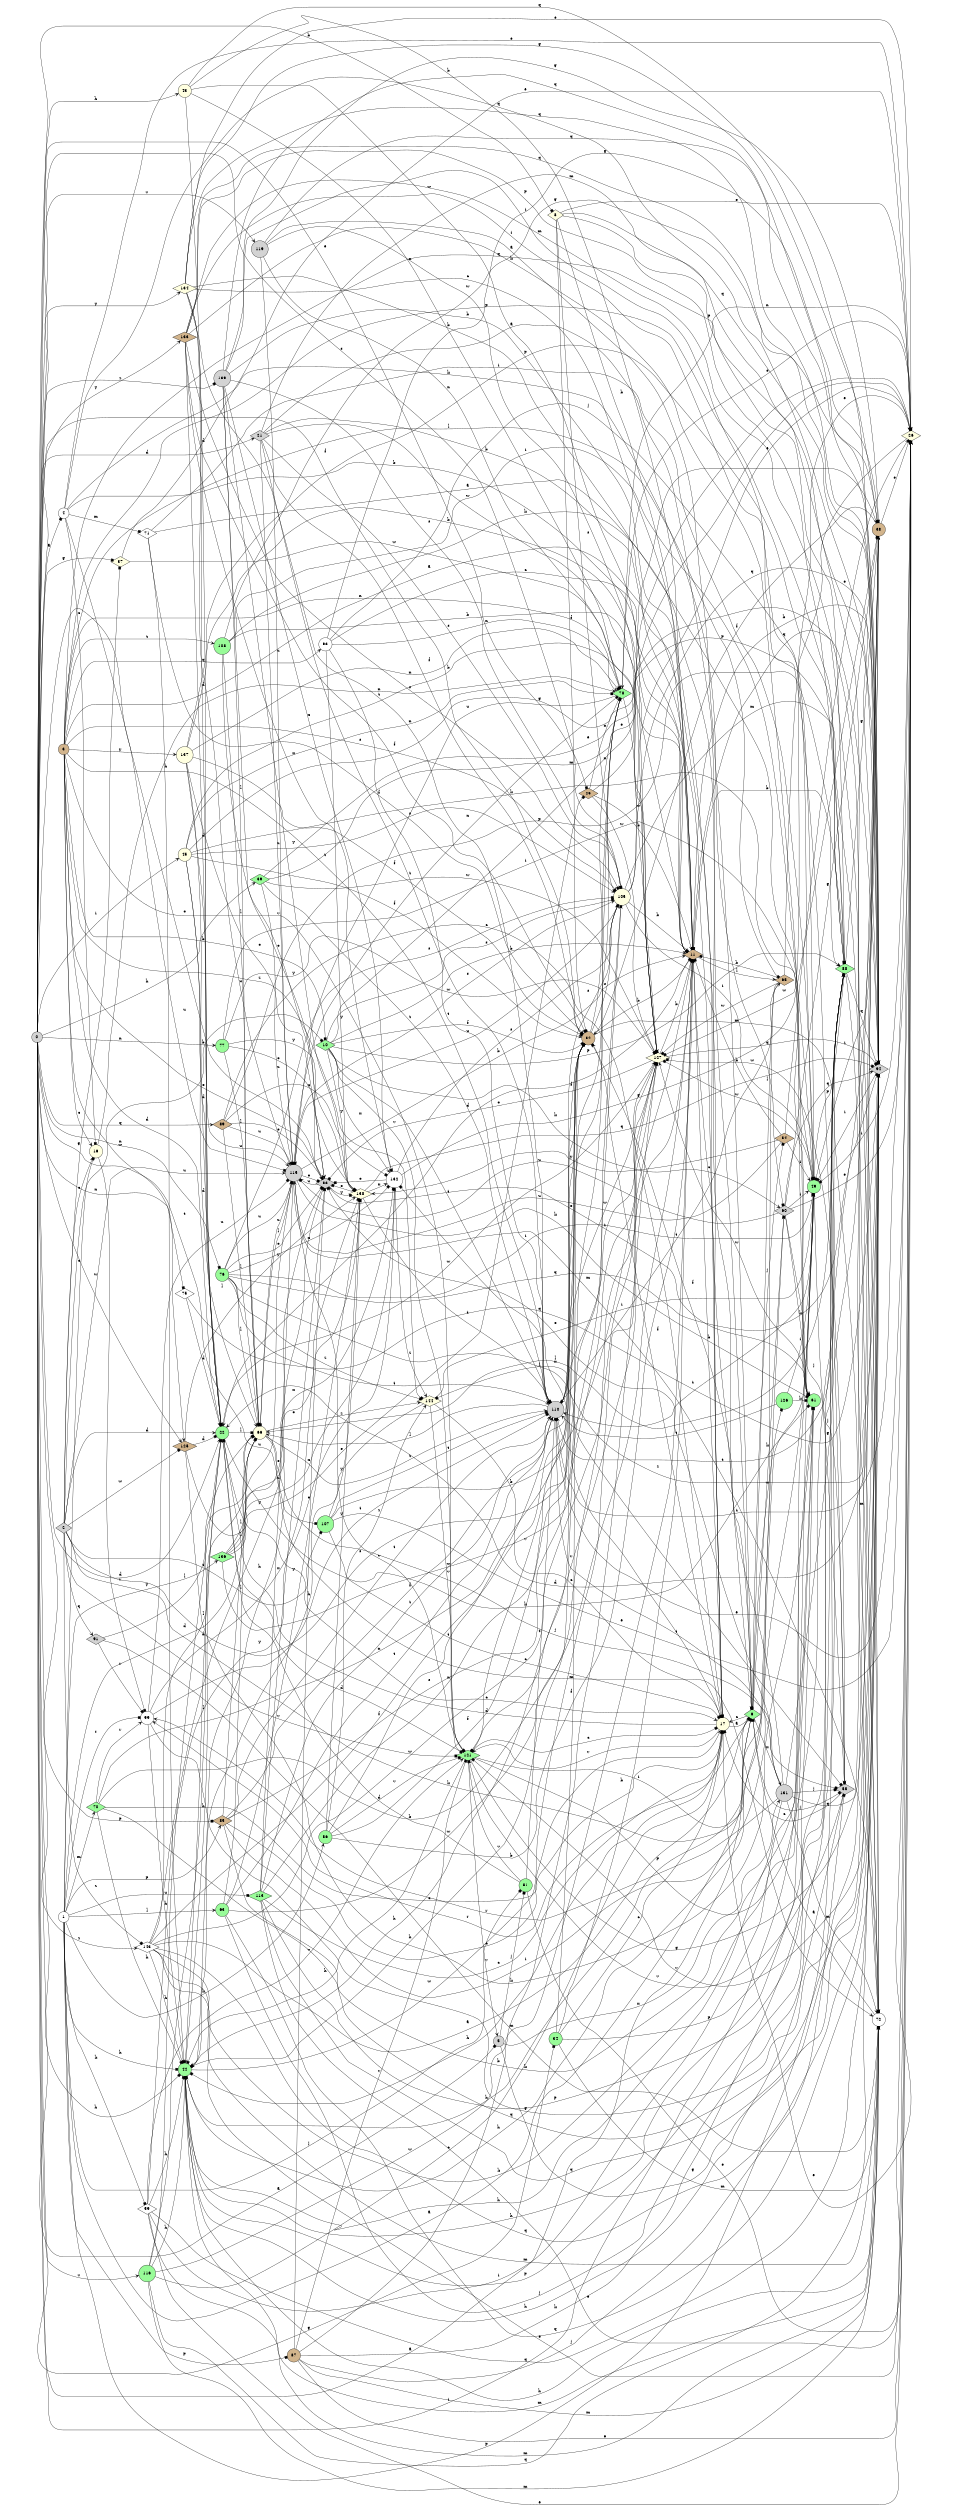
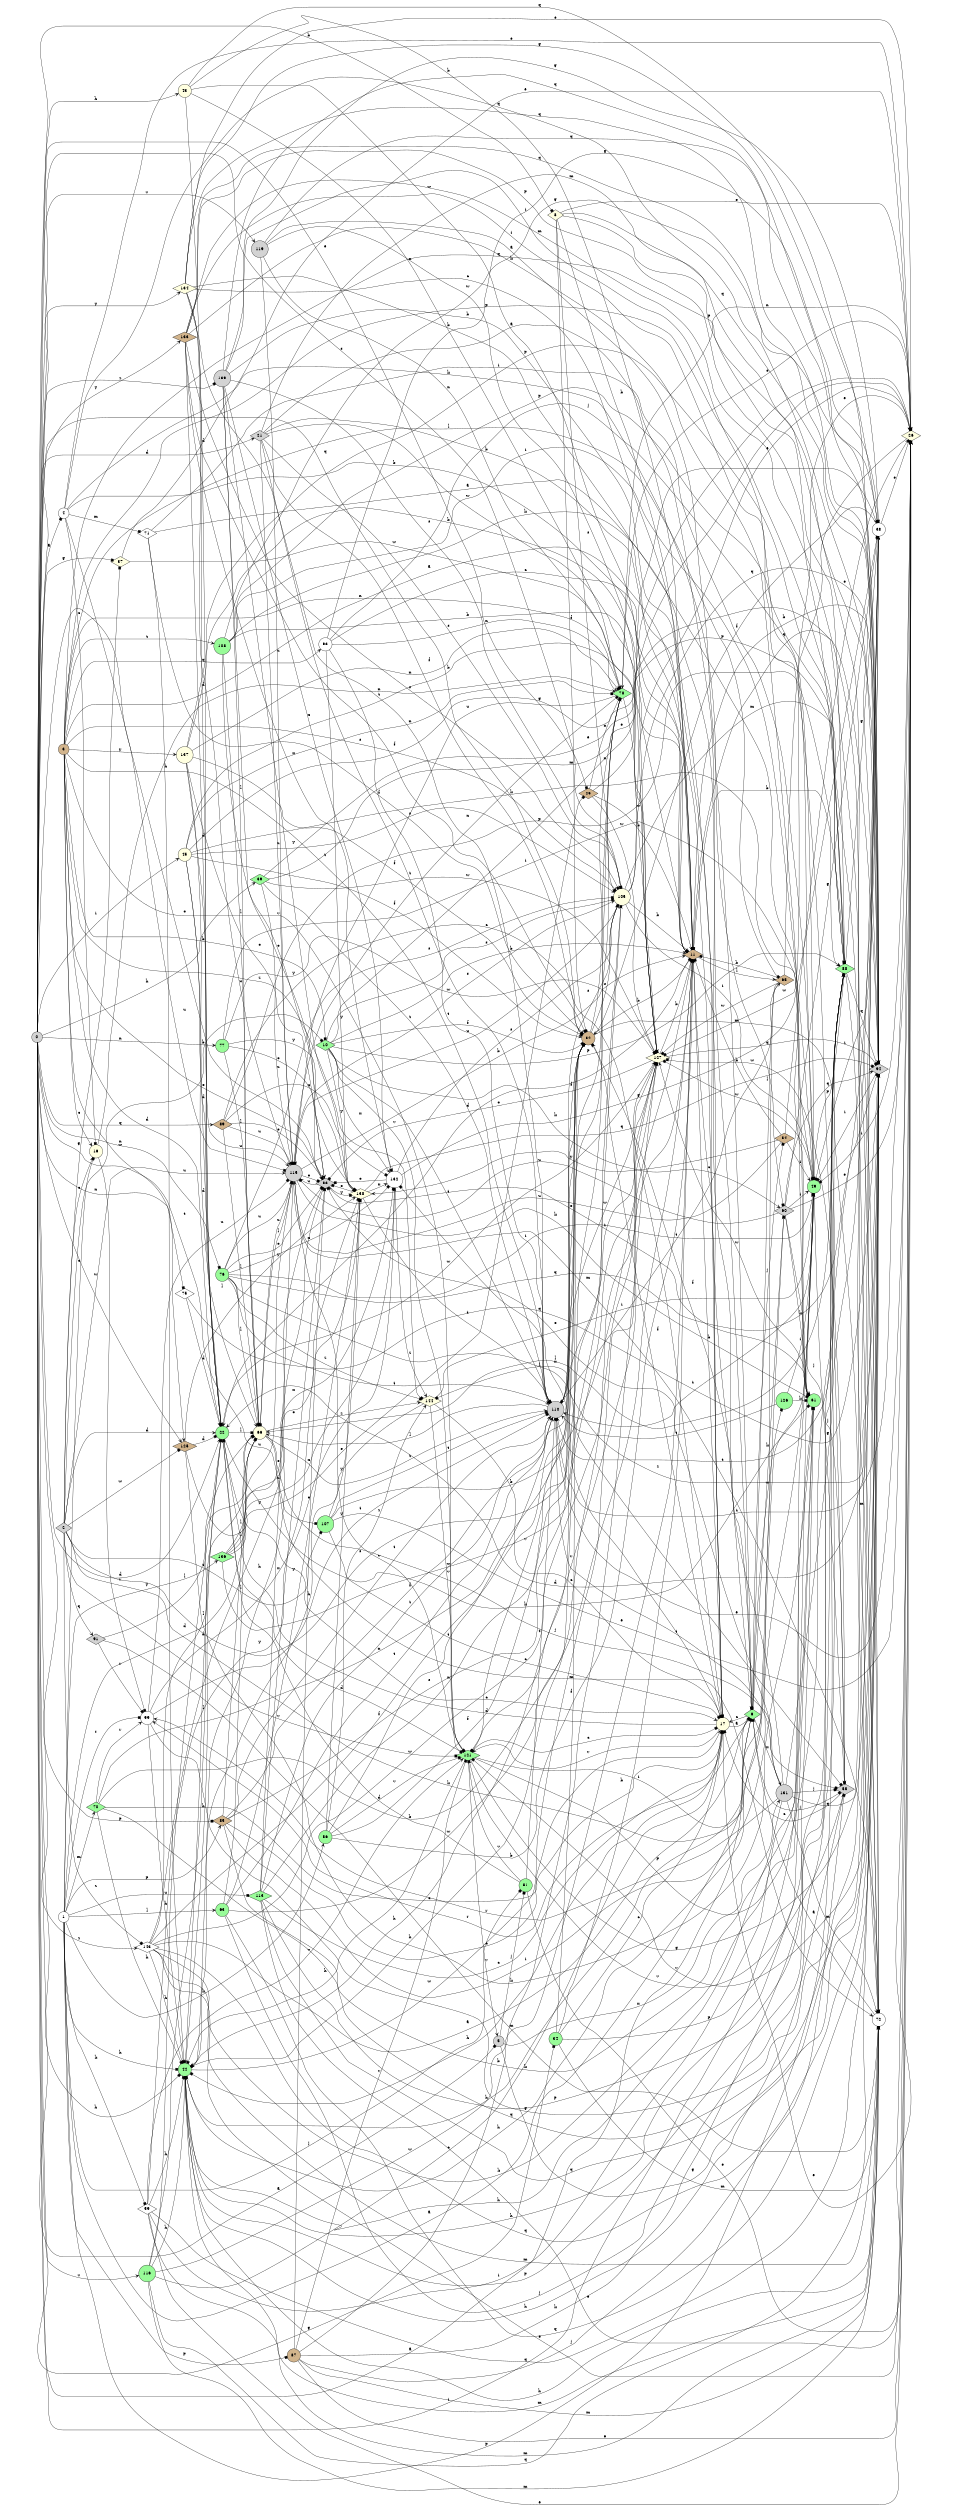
edge "108" -> "88": added, label "p"
edge "0" -> "32": label "f" -> "q"
node "38": fillcolor tan -> white
